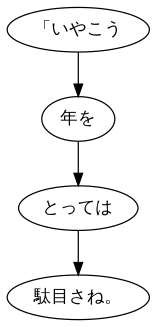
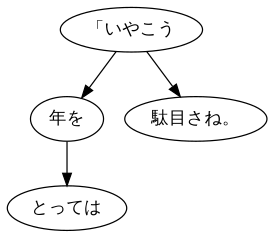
edge "とっては" -> "駄目さね。": now "「いやこう" -> "駄目さね。"
